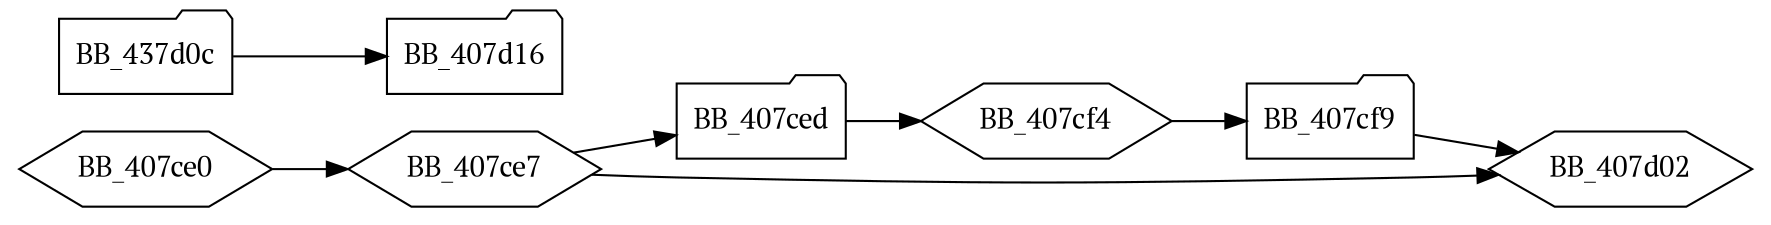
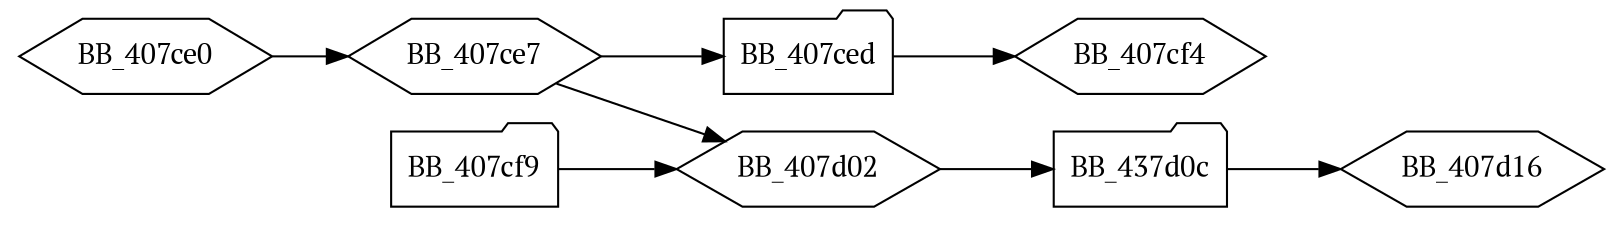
node "BB_407d16": shape folder -> hexagon
edge "BB_407cf4" -> "BB_407cf9": removed
edge "BB_407d02" -> "BB_437d0c": added
